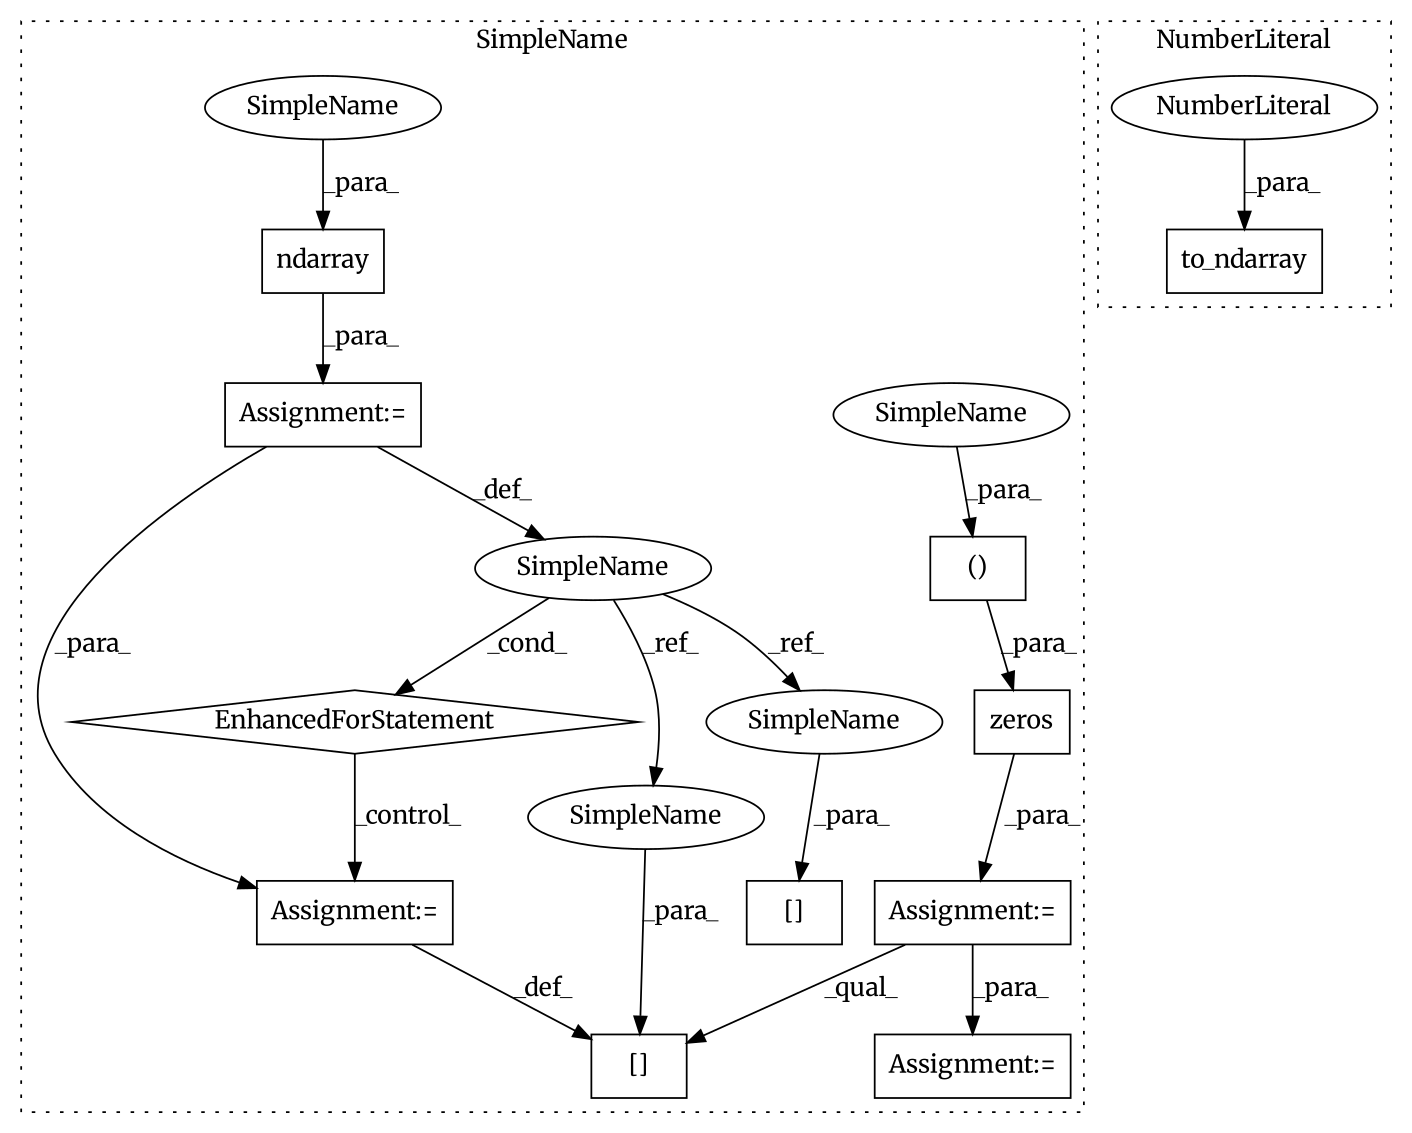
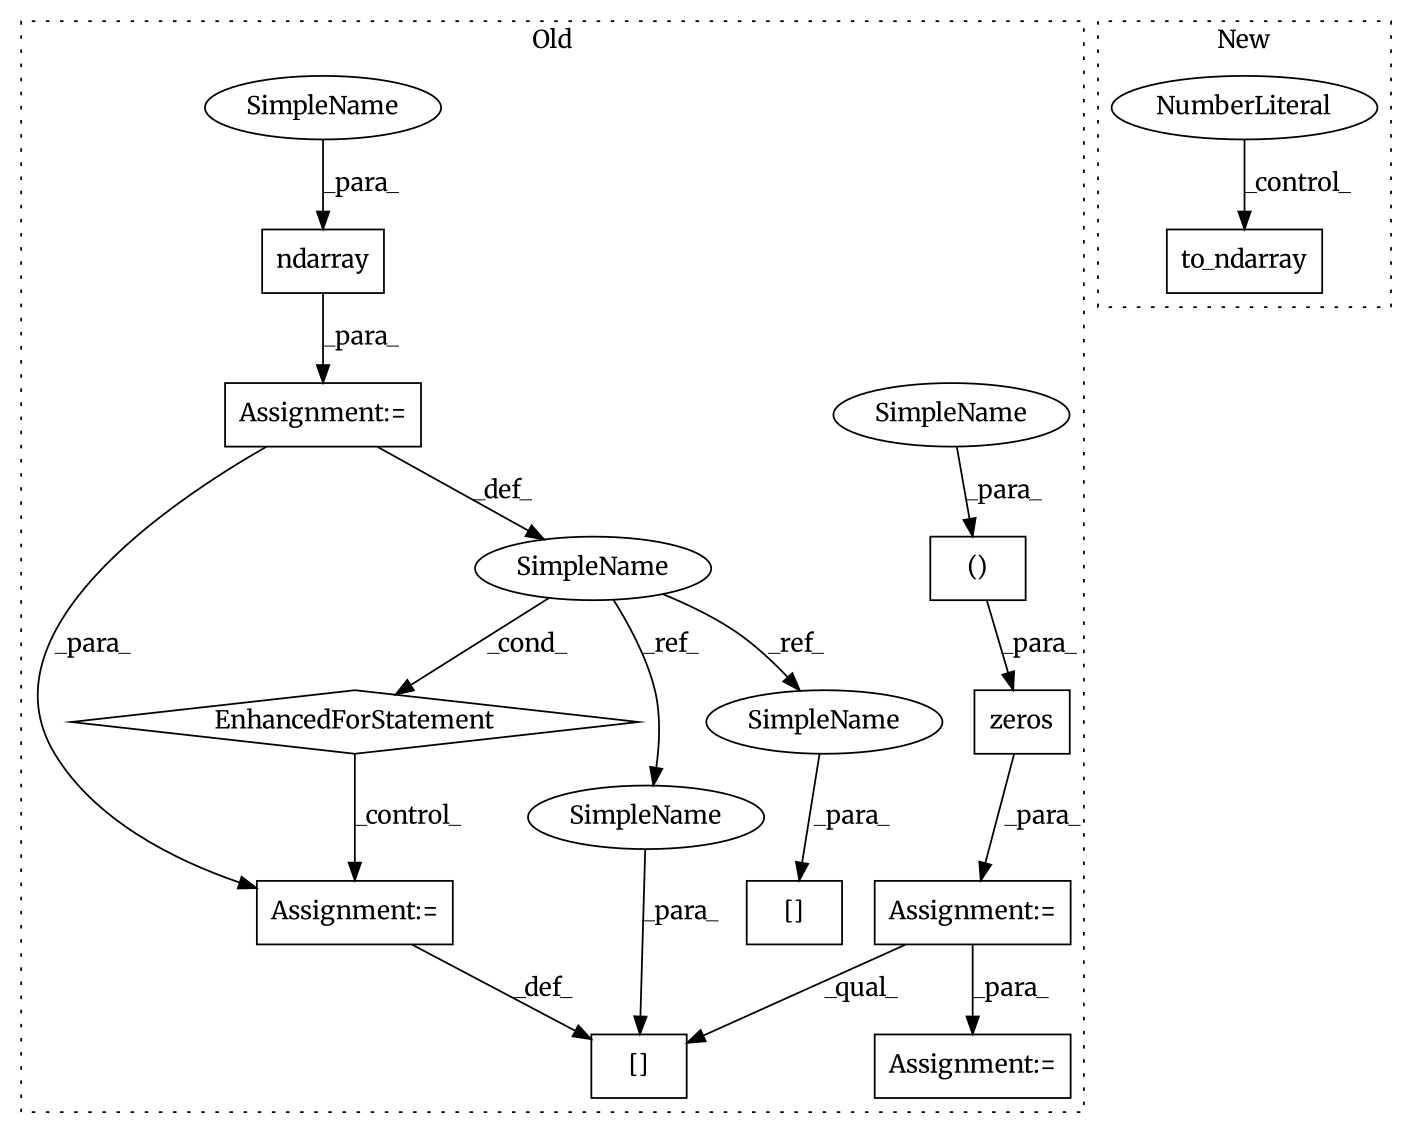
cluster "SimpleName": label "SimpleName" -> "Old"
cluster "NumberLiteral": label "NumberLiteral" -> "New"
edge "NumberLiteral" -> "to_ndarray": label "_para_" -> "_control_"
